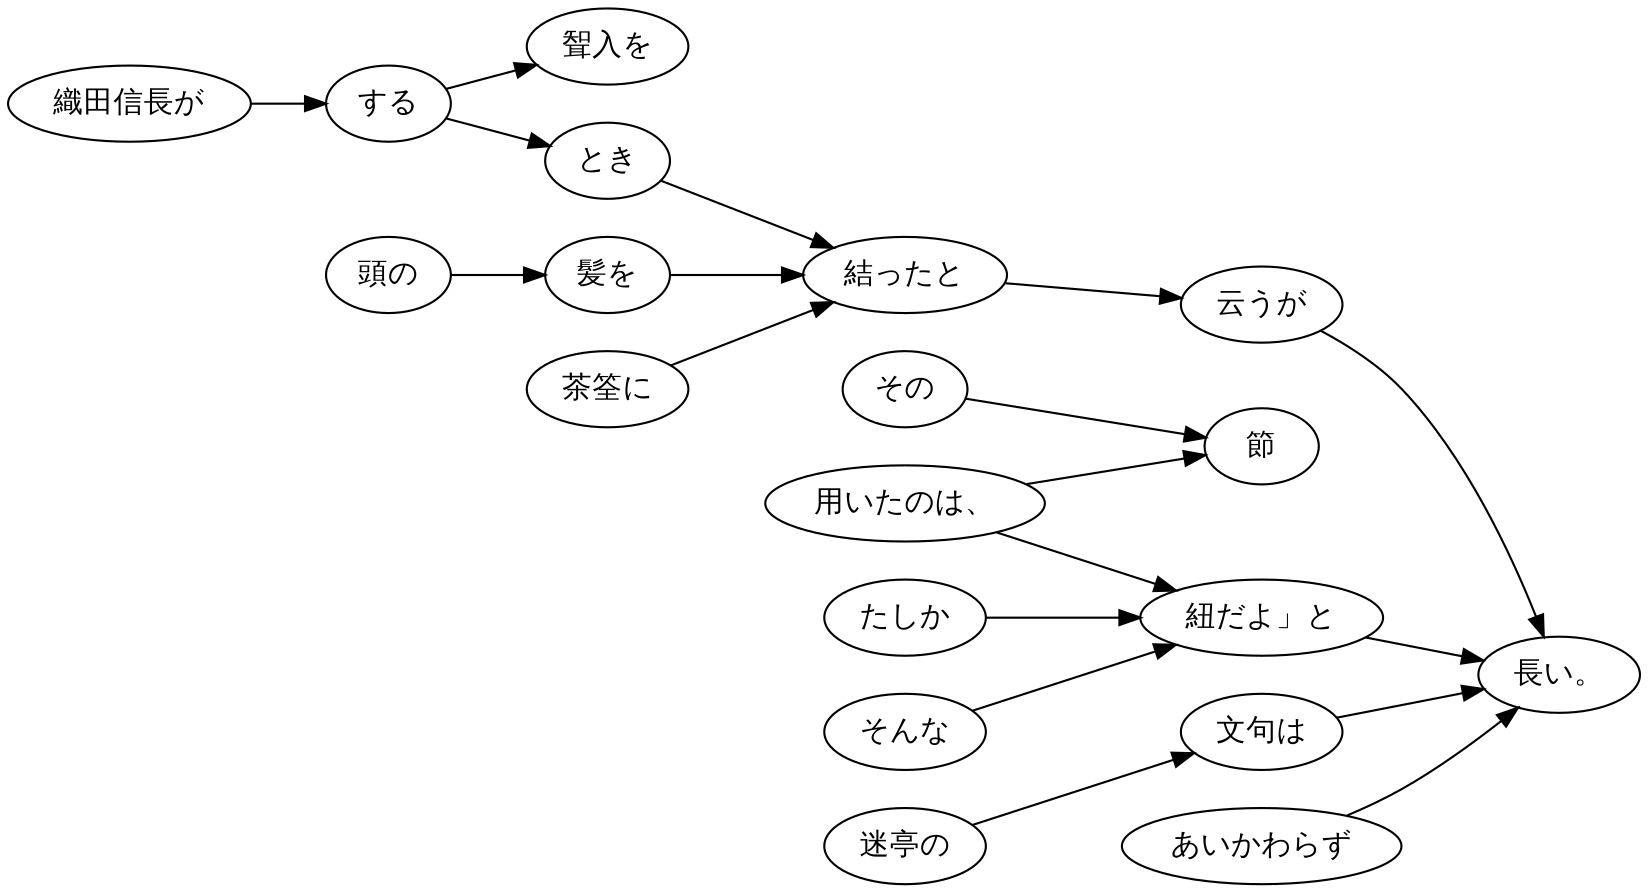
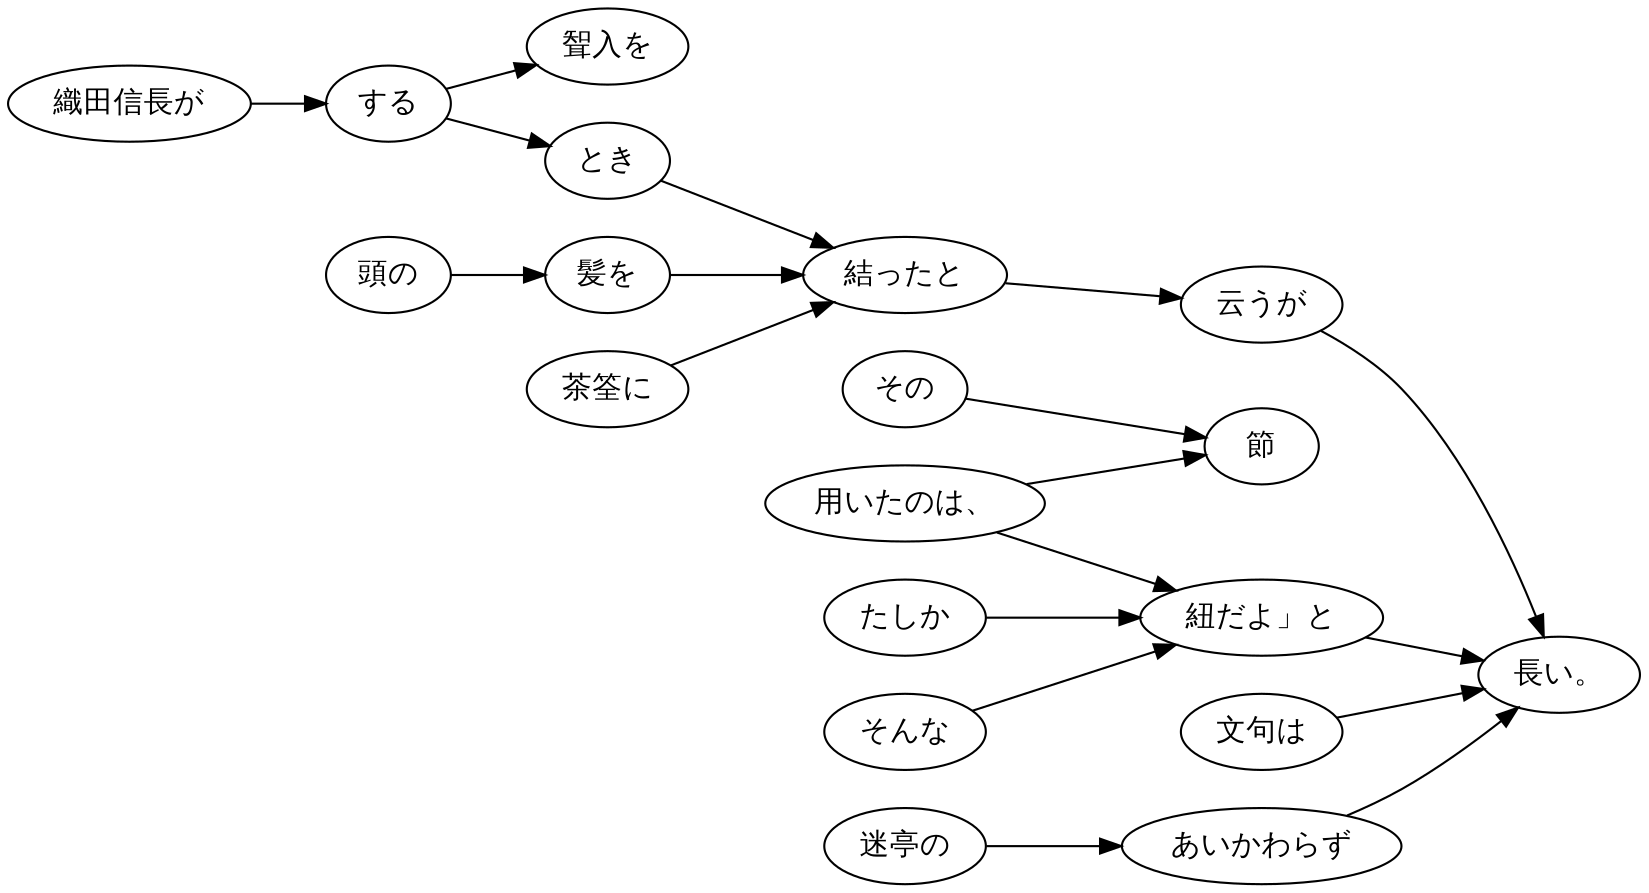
edge "迷亭の" -> "文句は": now "迷亭の" -> "あいかわらず"
